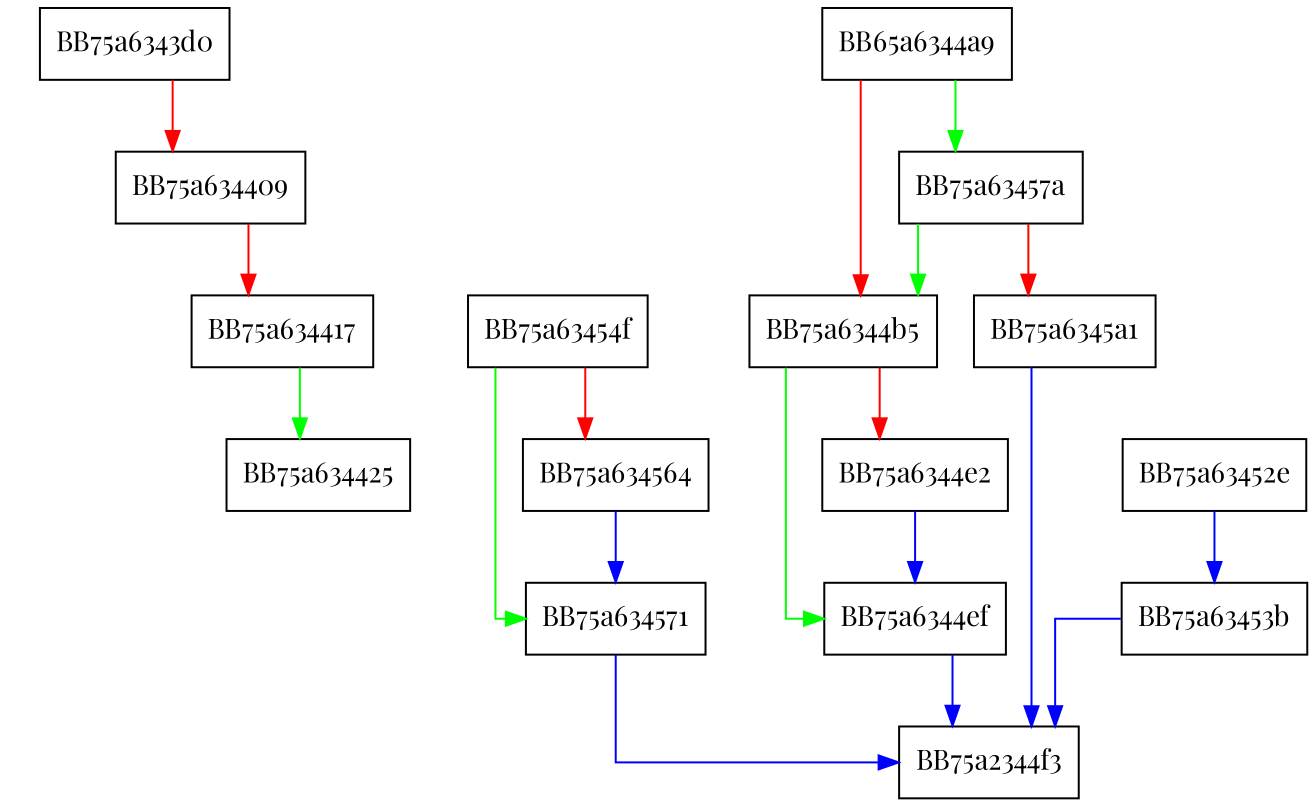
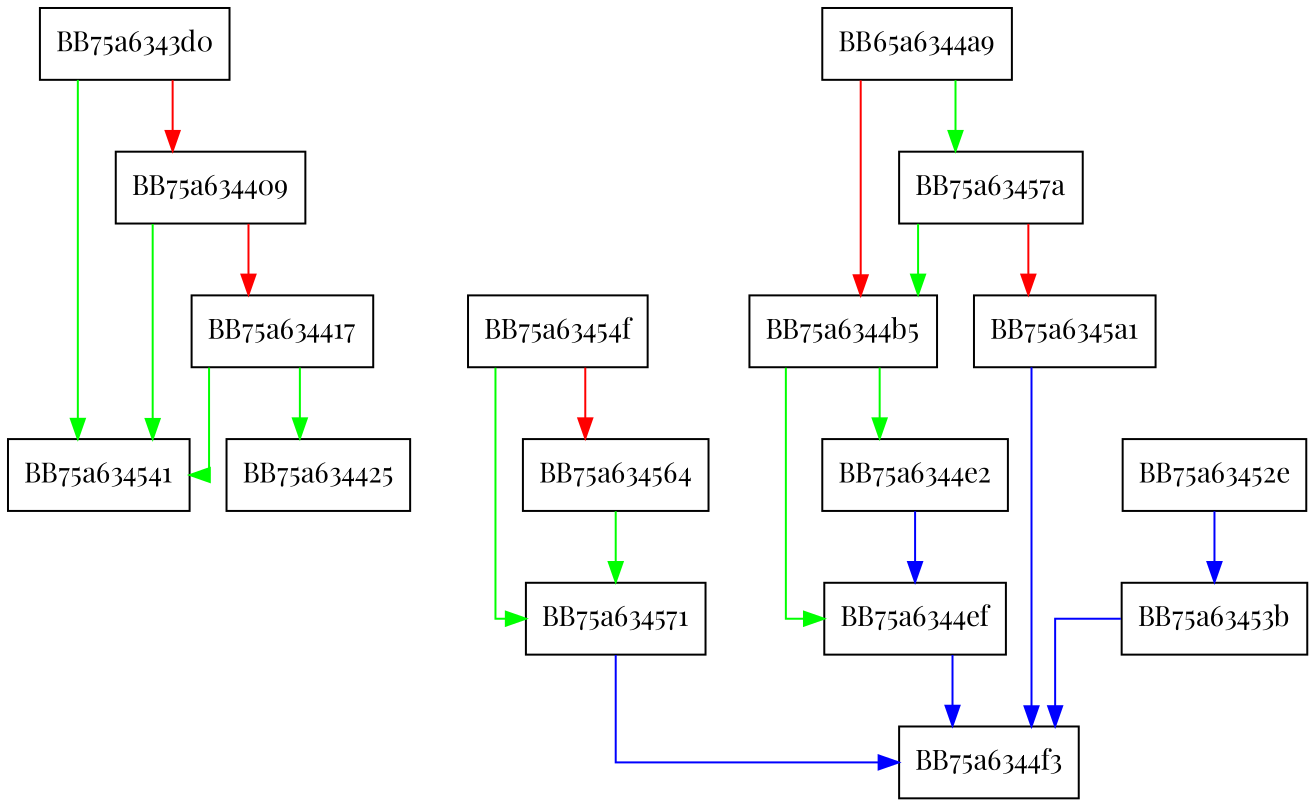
edge "BB75a6344b5" -> "BB75a6344e2": color red -> green
node "BB75a634541": added
edge "BB75a634564" -> "BB75a634571": color blue -> green
node "BB75a2344f3": label "BB75a2344f3" -> "BB75a6344f3"
